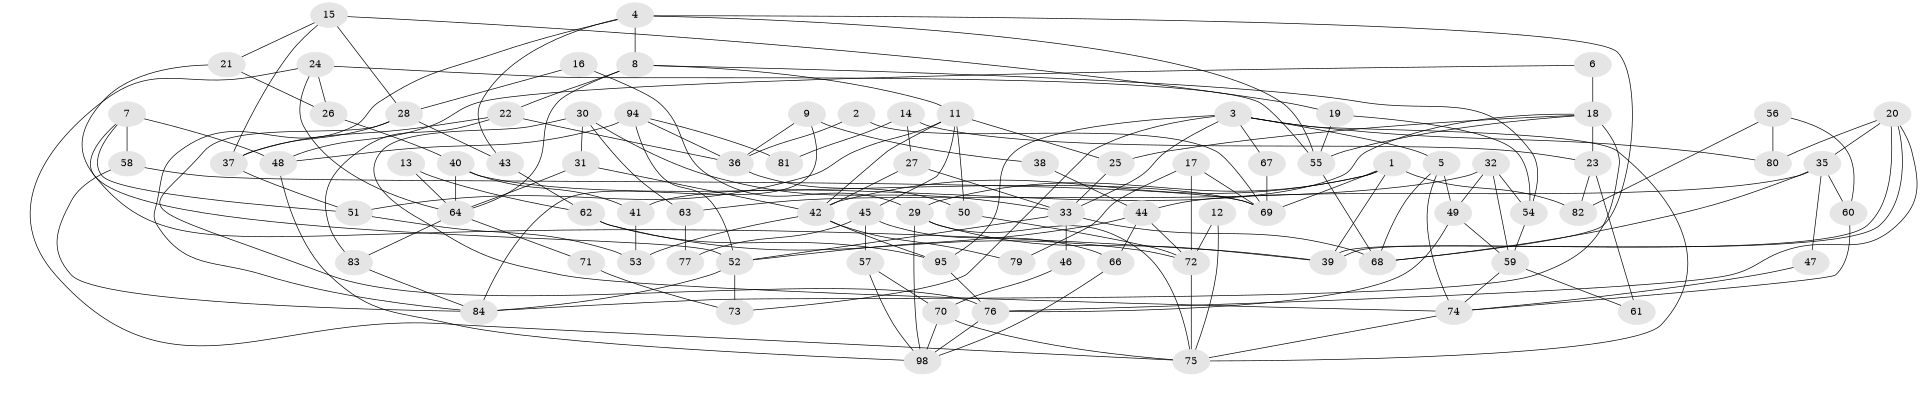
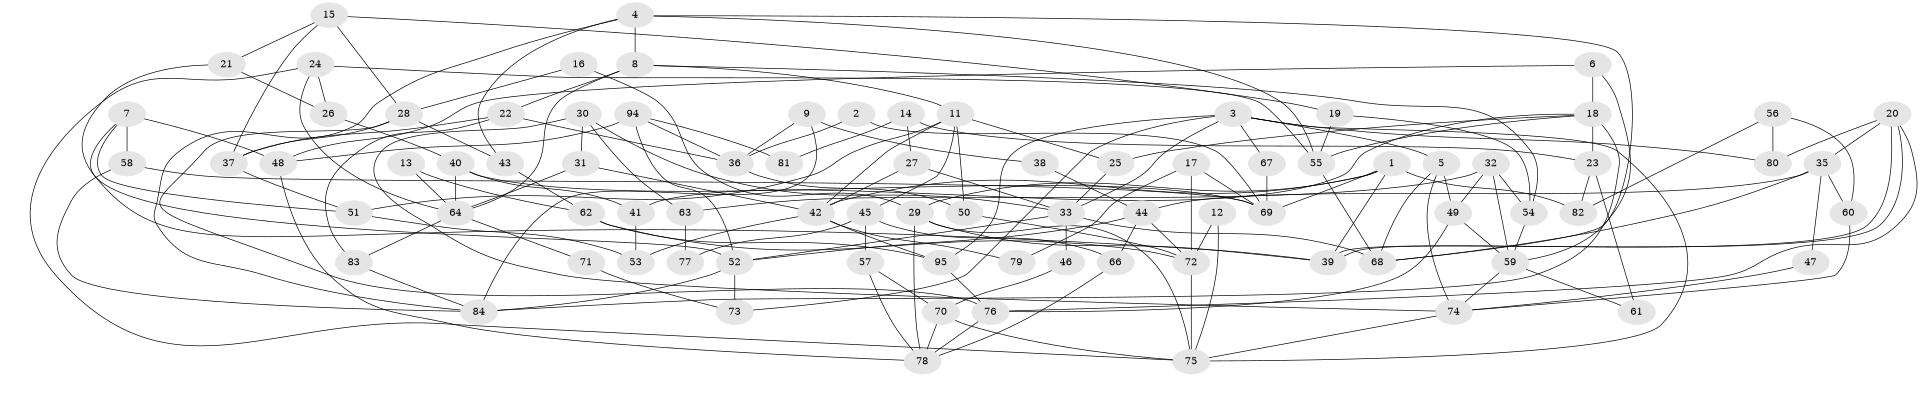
edge "6" -- "59": added
node "98": label "98" -> "78"
